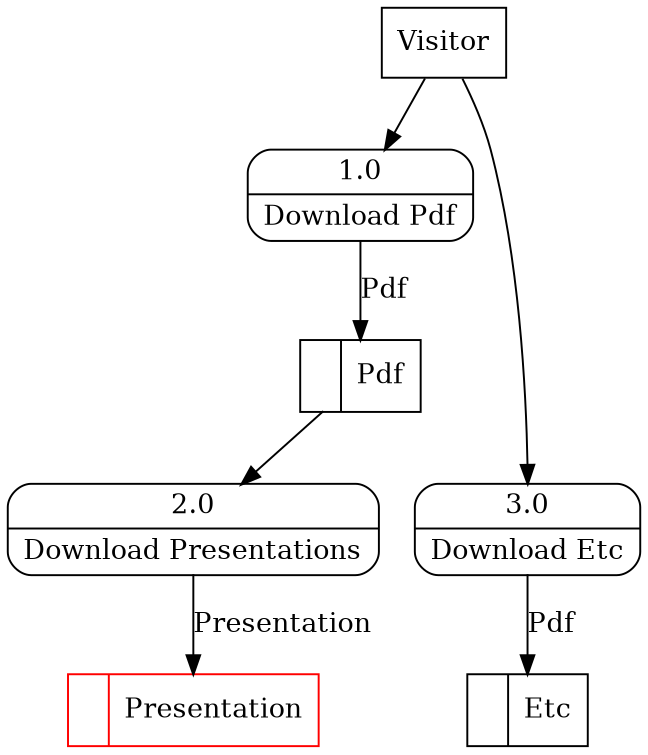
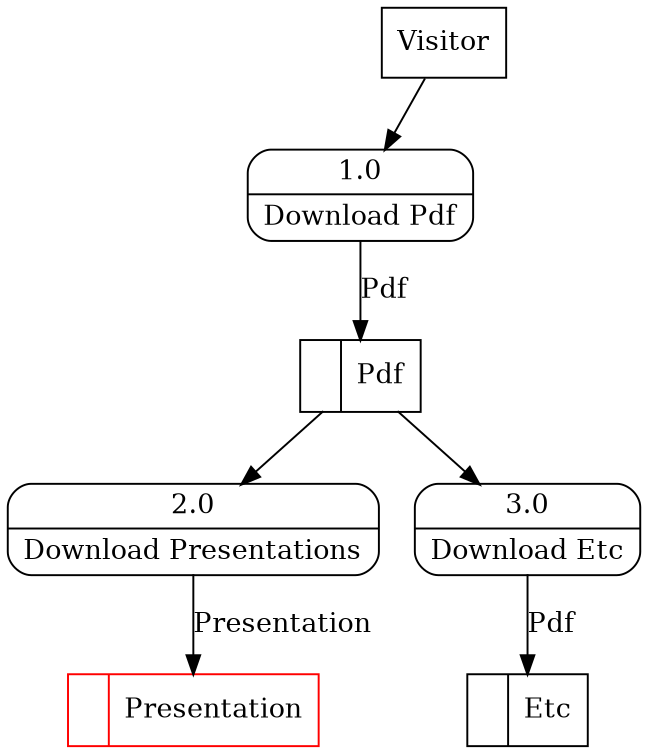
edge "Visitor" -> "3.0": now "Pdf" -> "3.0"
